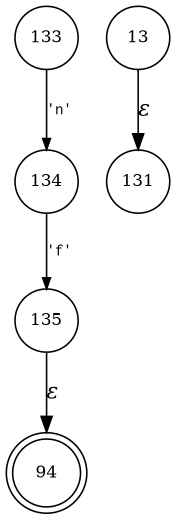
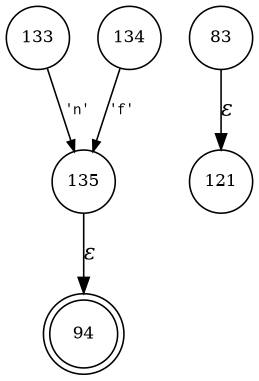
node "13": label "13" -> "83"
edge "133" -> "134": now "133" -> "135"
node "131": label "131" -> "121"
